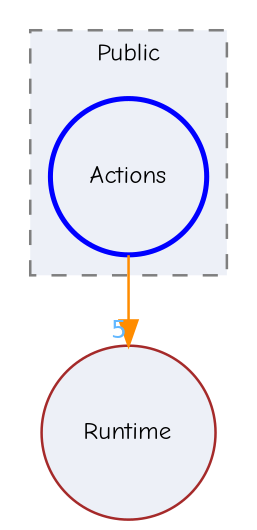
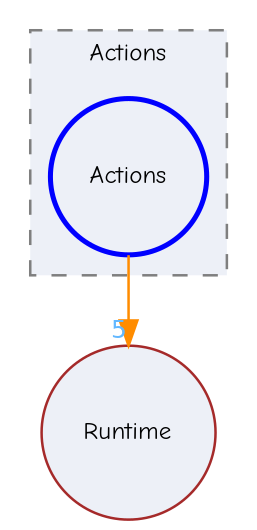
cluster "Public": label "Public" -> "Actions"
